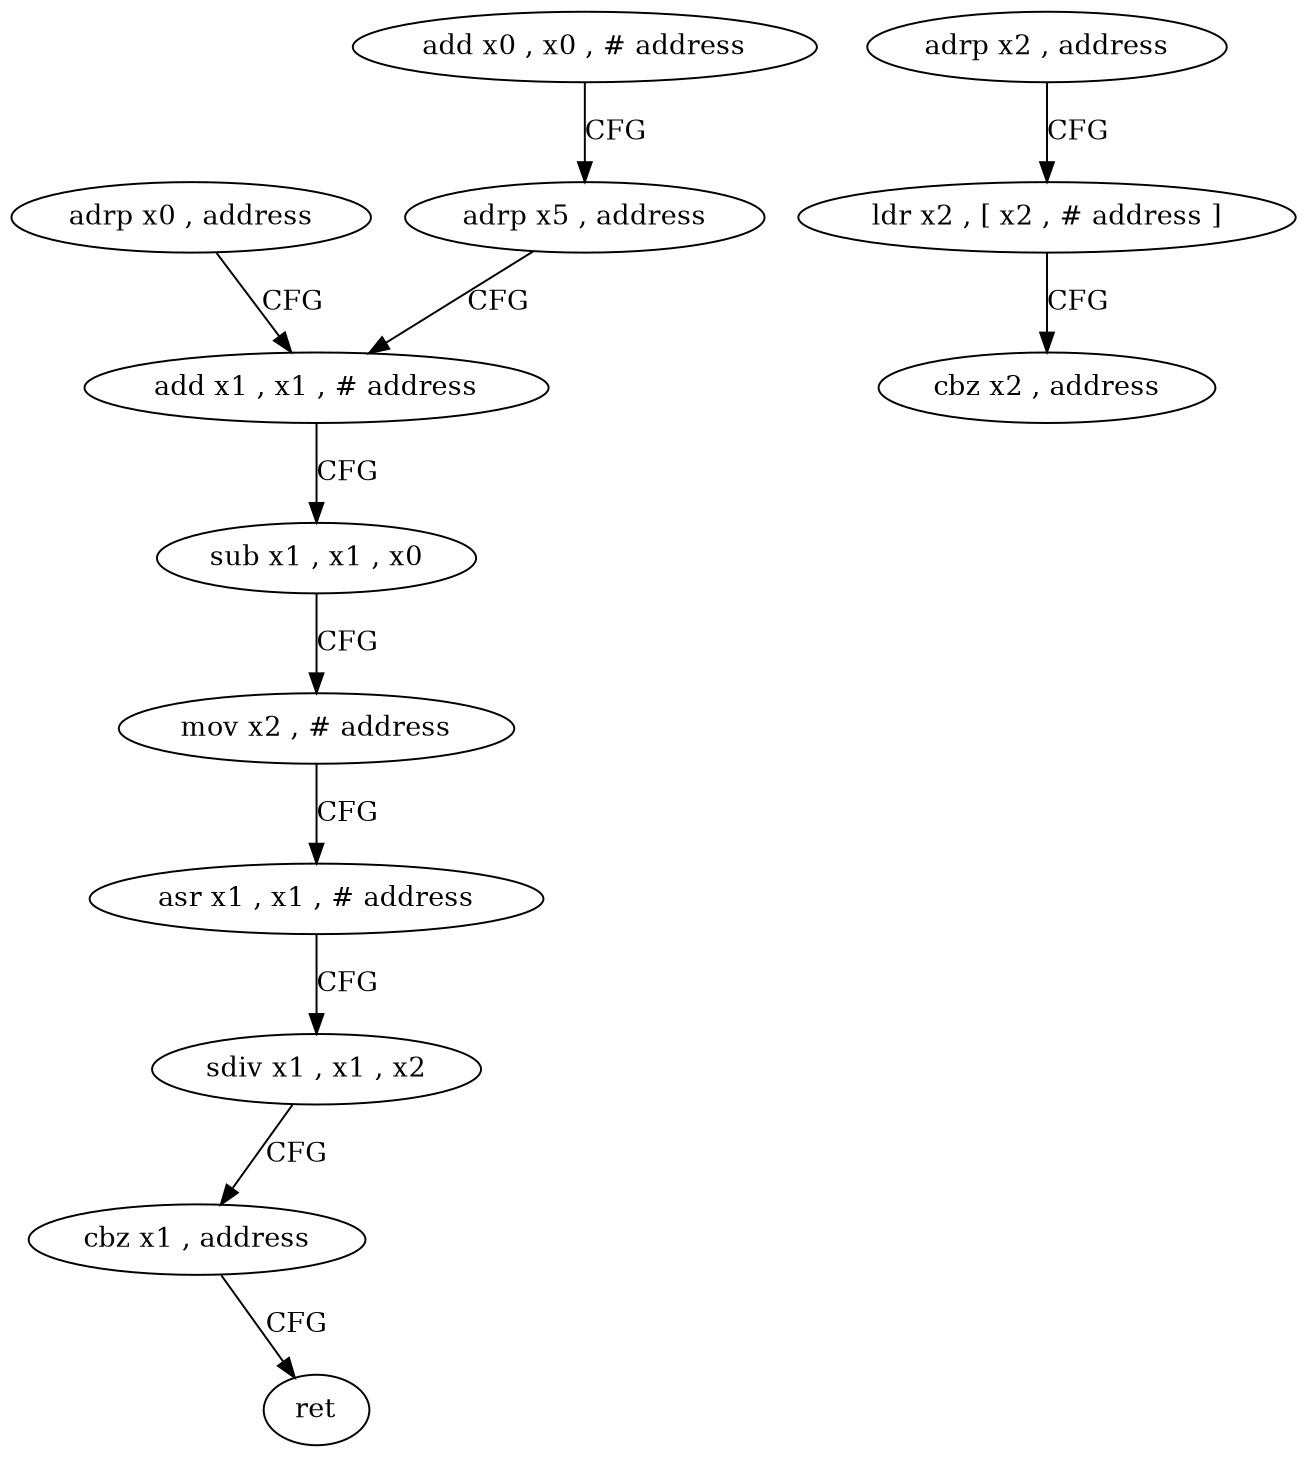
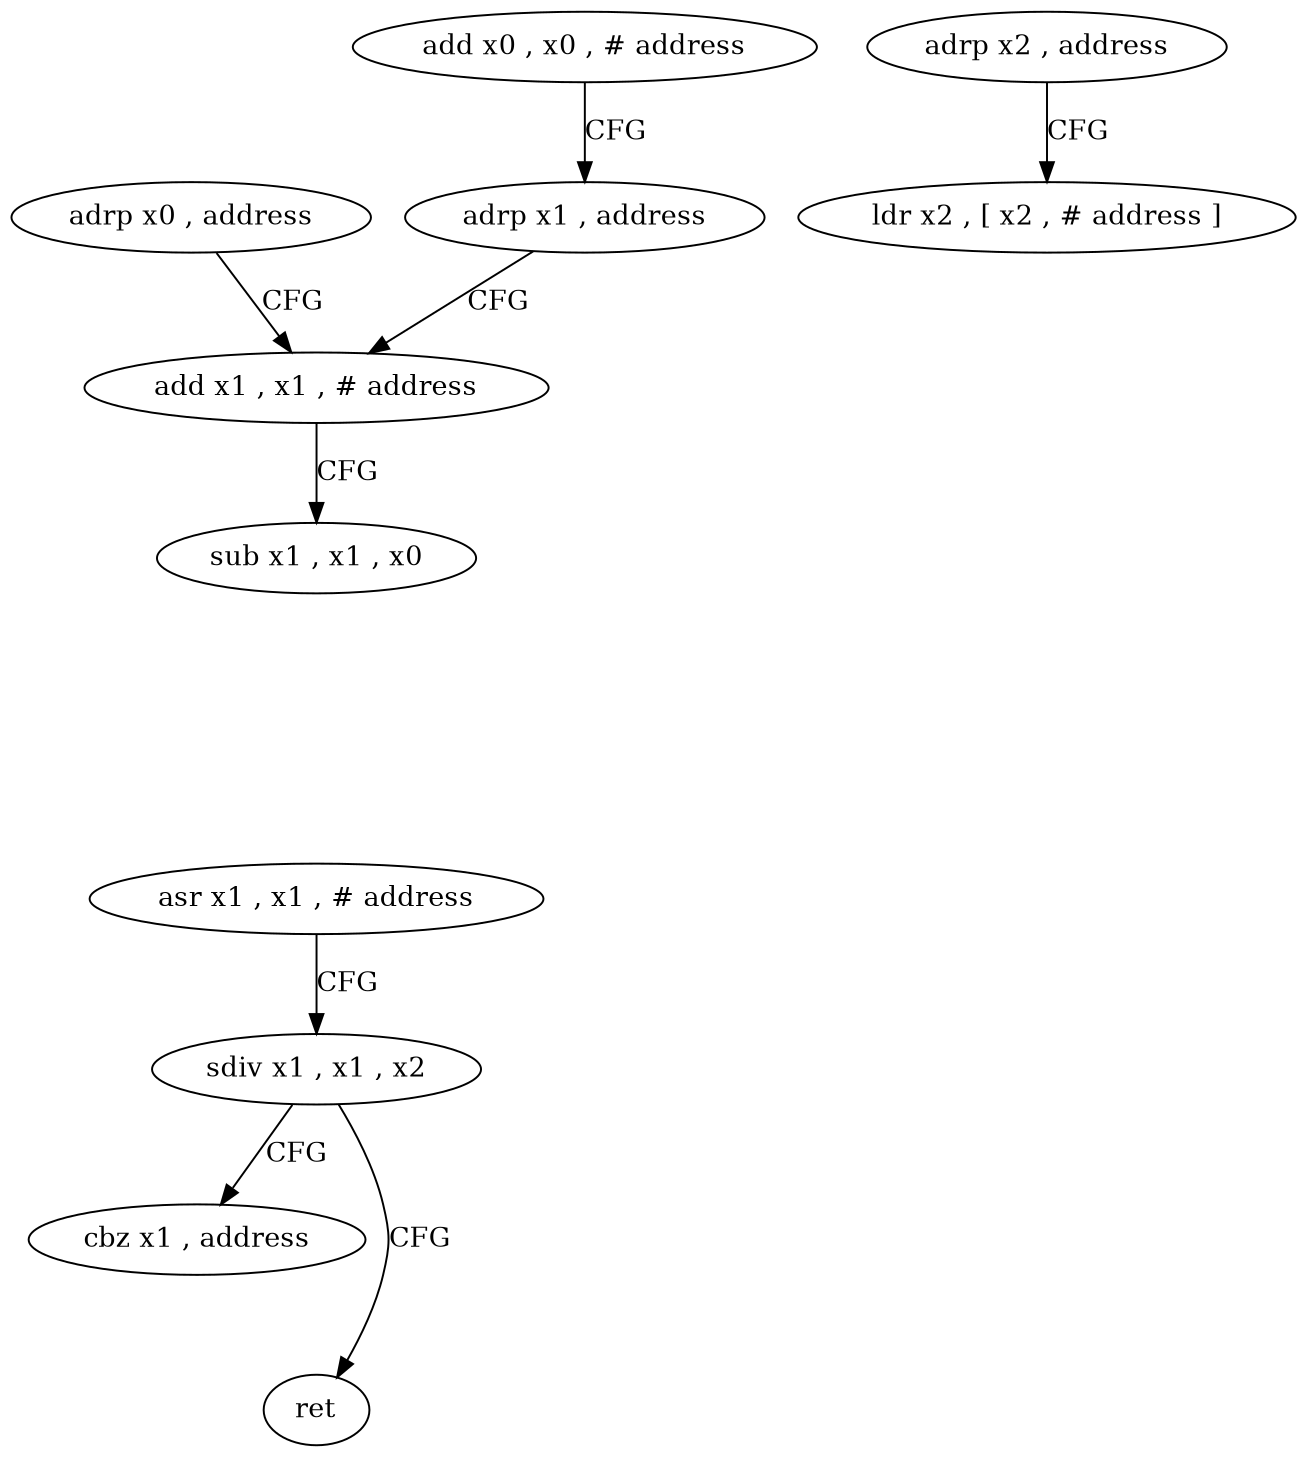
node "adrp x5 , address": label "adrp x5 , address" -> "adrp x1 , address"
node "cbz x2 , address": removed
node "mov x2 , # address": removed
edge "cbz x1 , address" -> "ret": now "sdiv x1 , x1 , x2" -> "ret"
